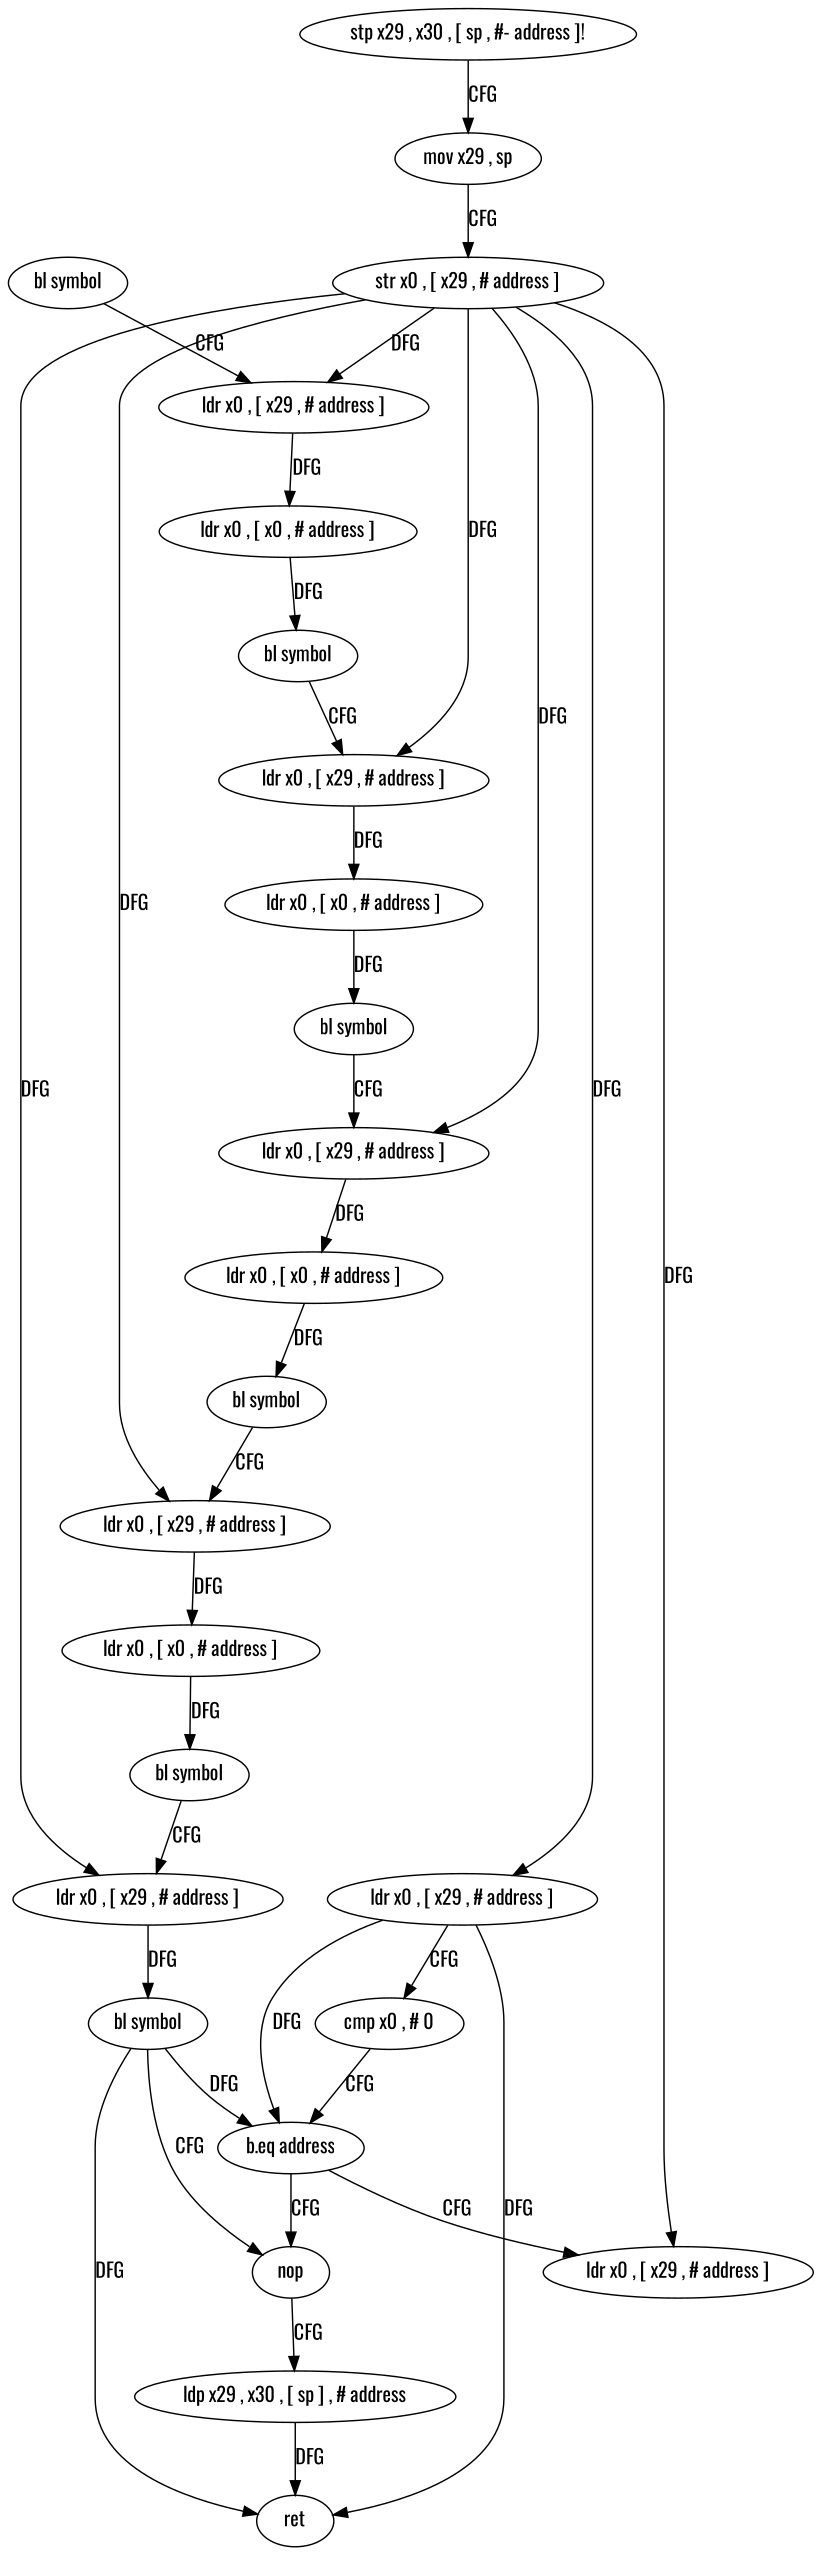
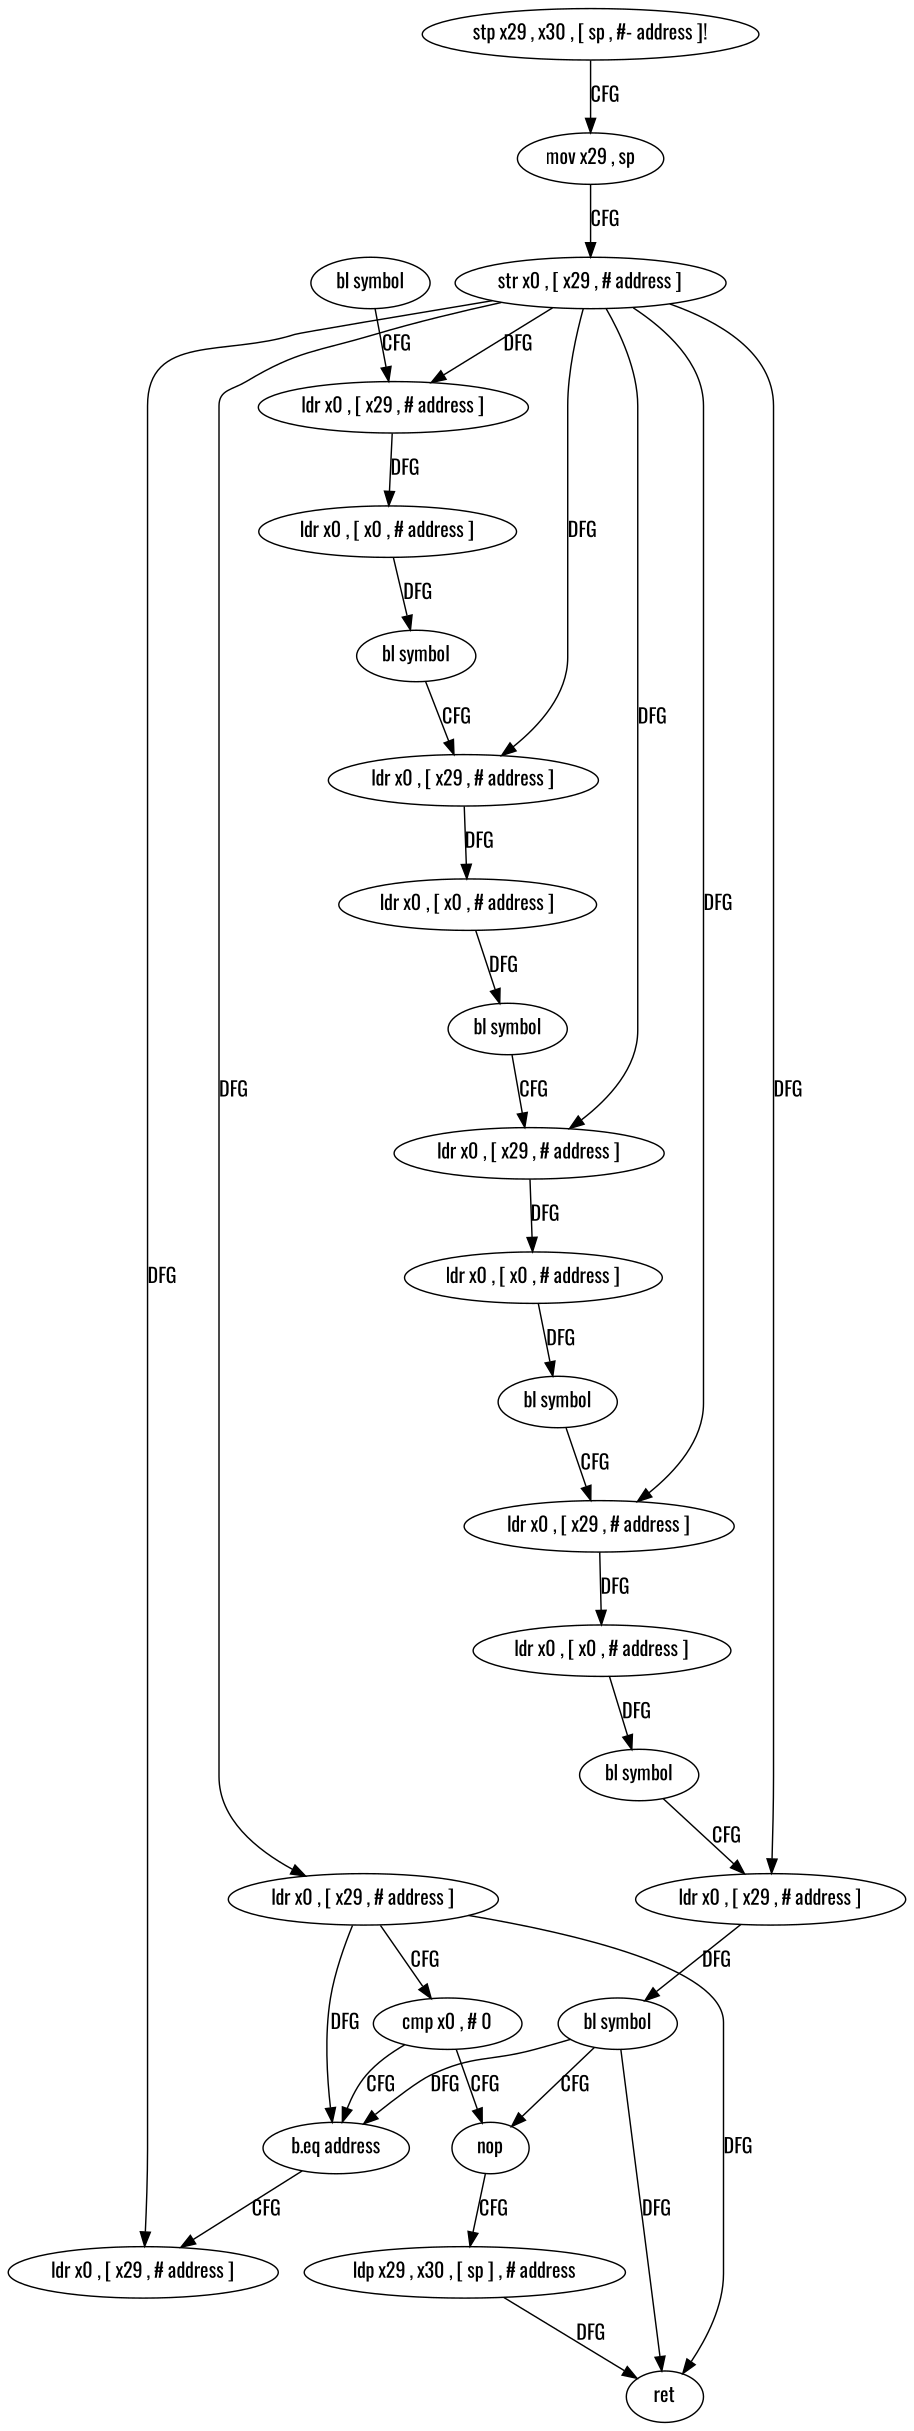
edge "b.eq address" -> "nop": now "cmp x0 , # 0" -> "nop"
